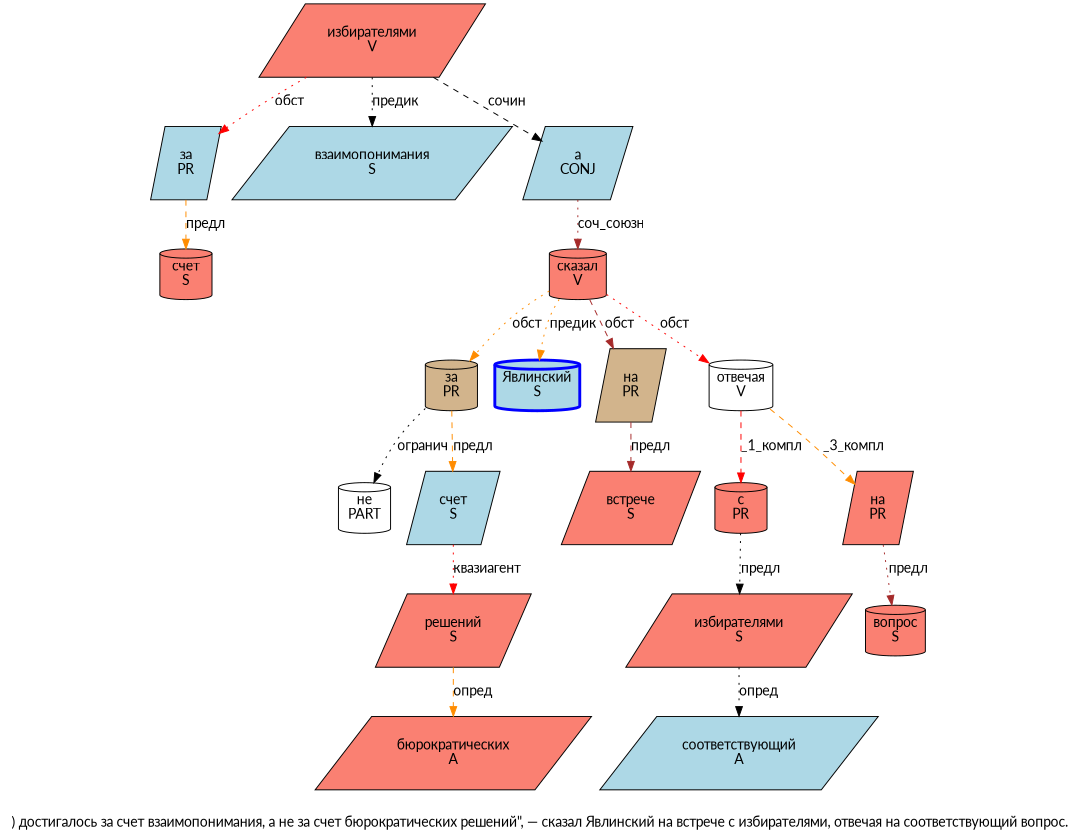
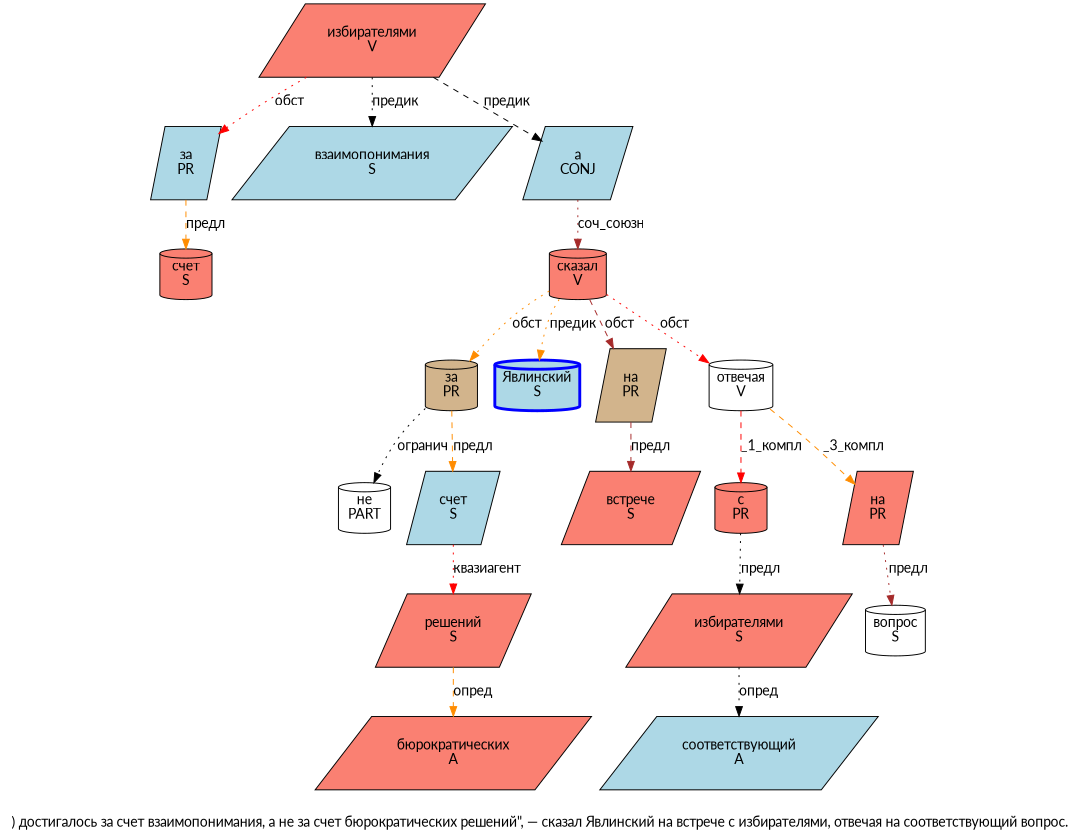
edge "избирателями V" -> "а CONJ": label "сочин" -> "предик"
node "вопрос S": fillcolor salmon -> white
